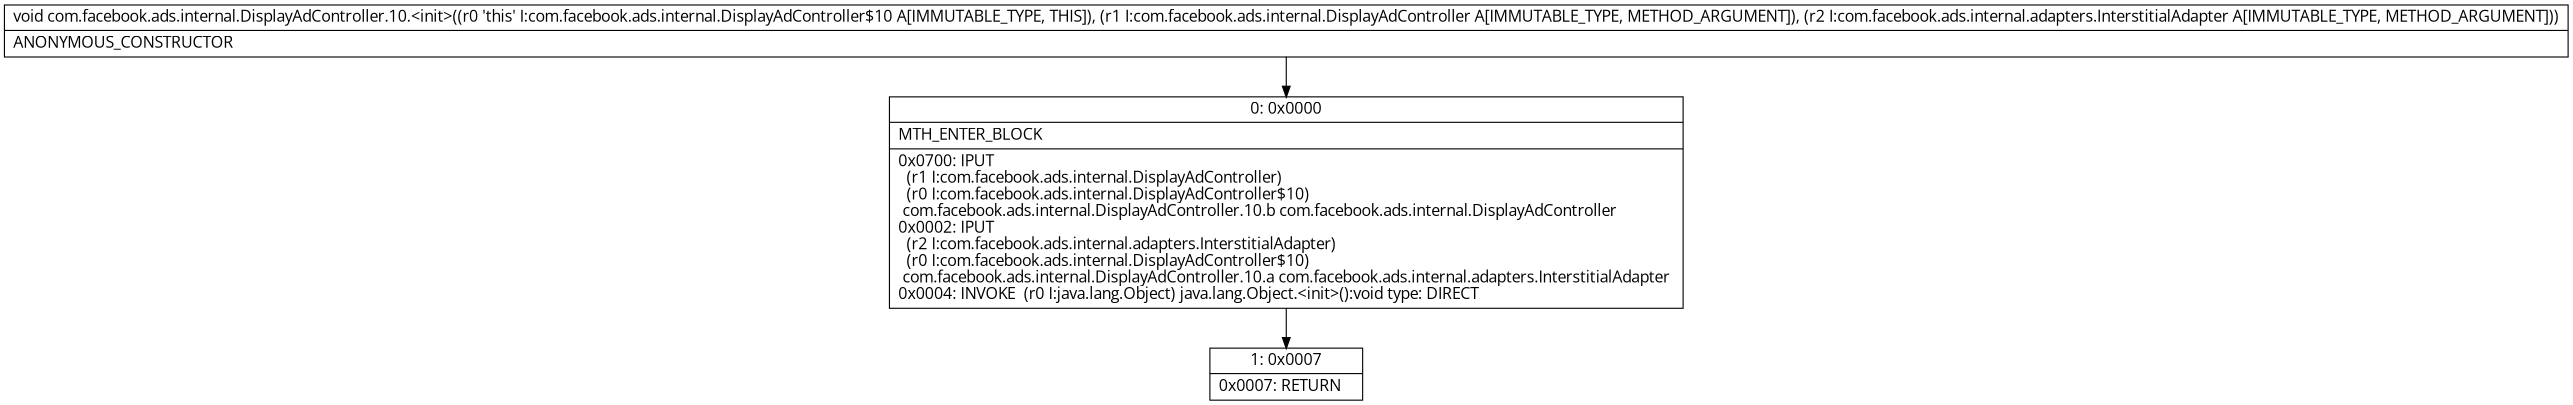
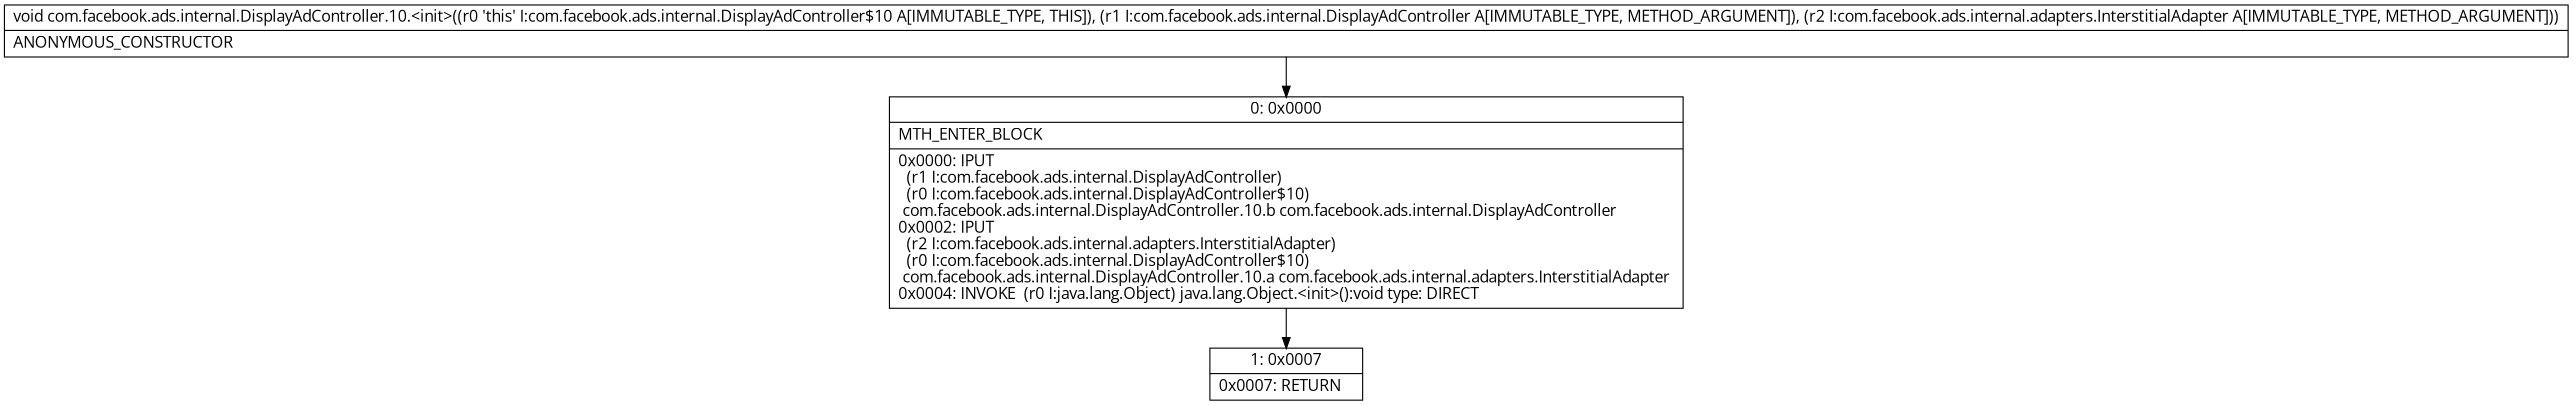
node "0: 0x0000": text "0x0700: IPUT" -> "0x0000: IPUT"
